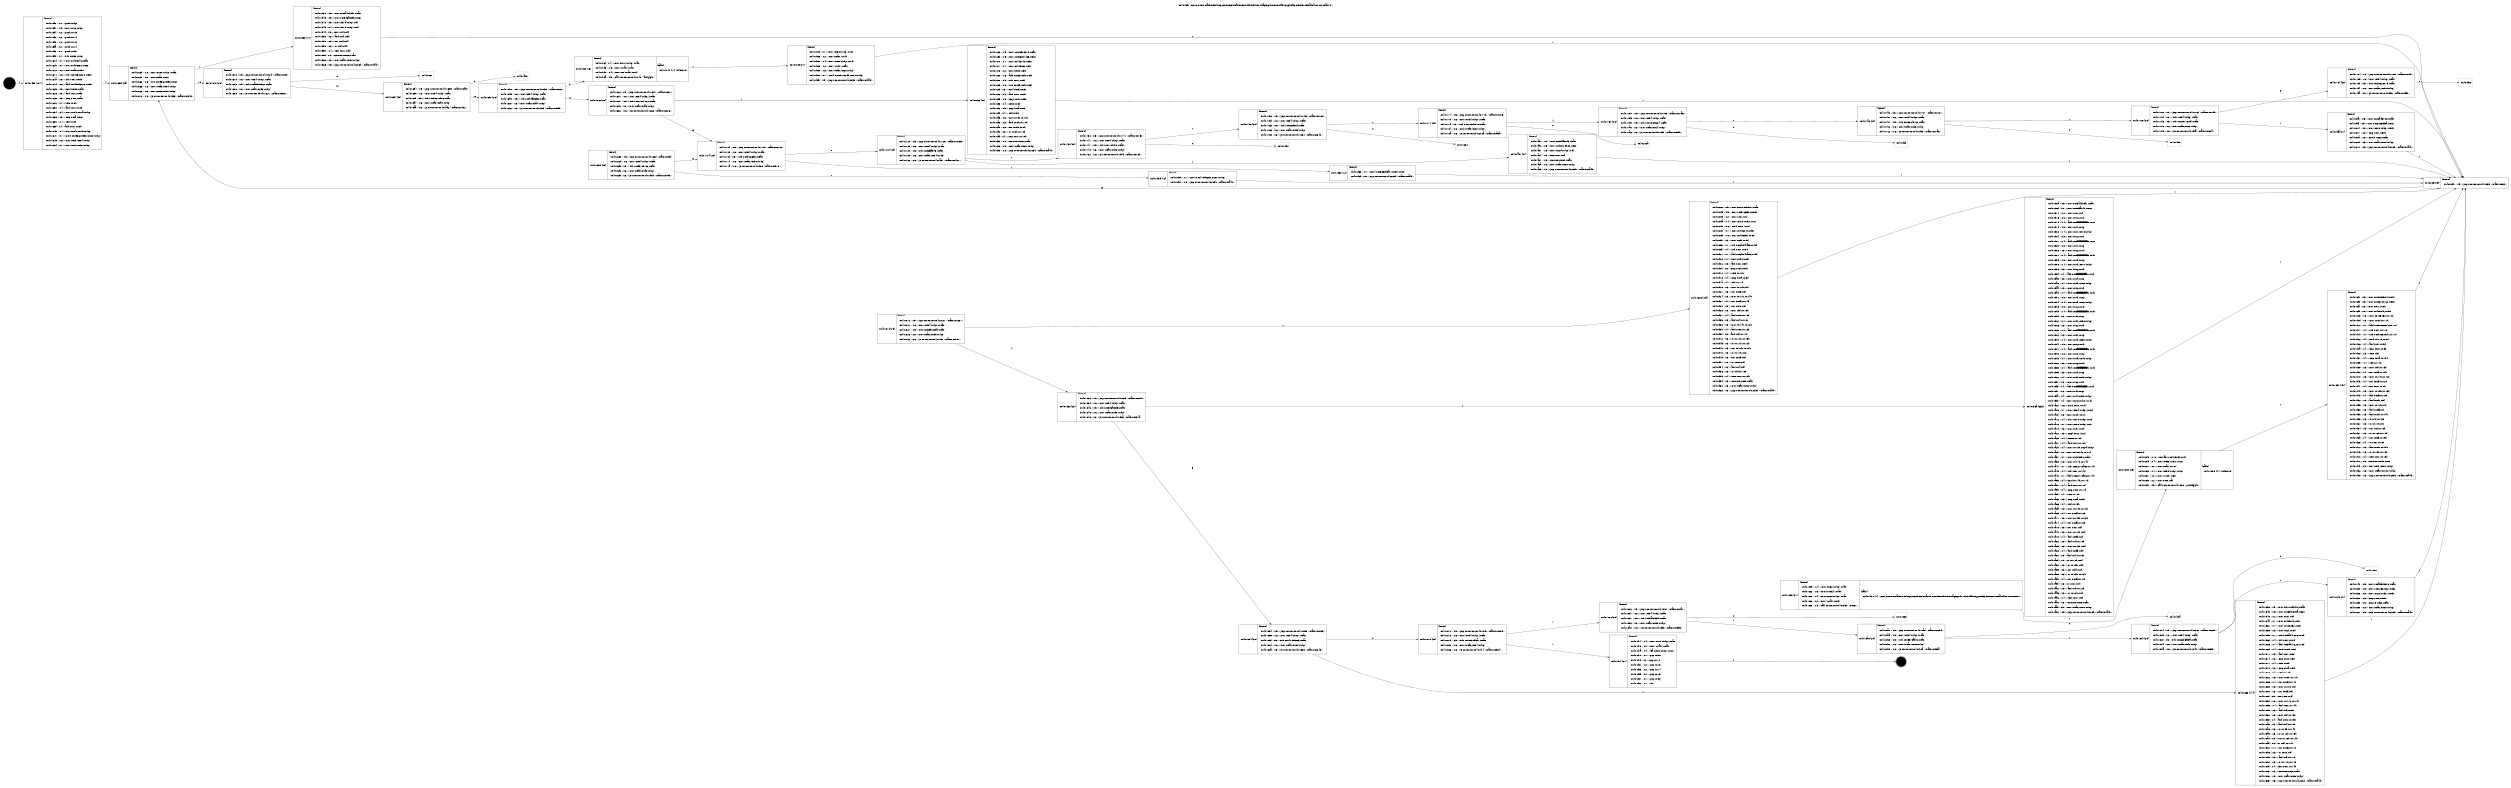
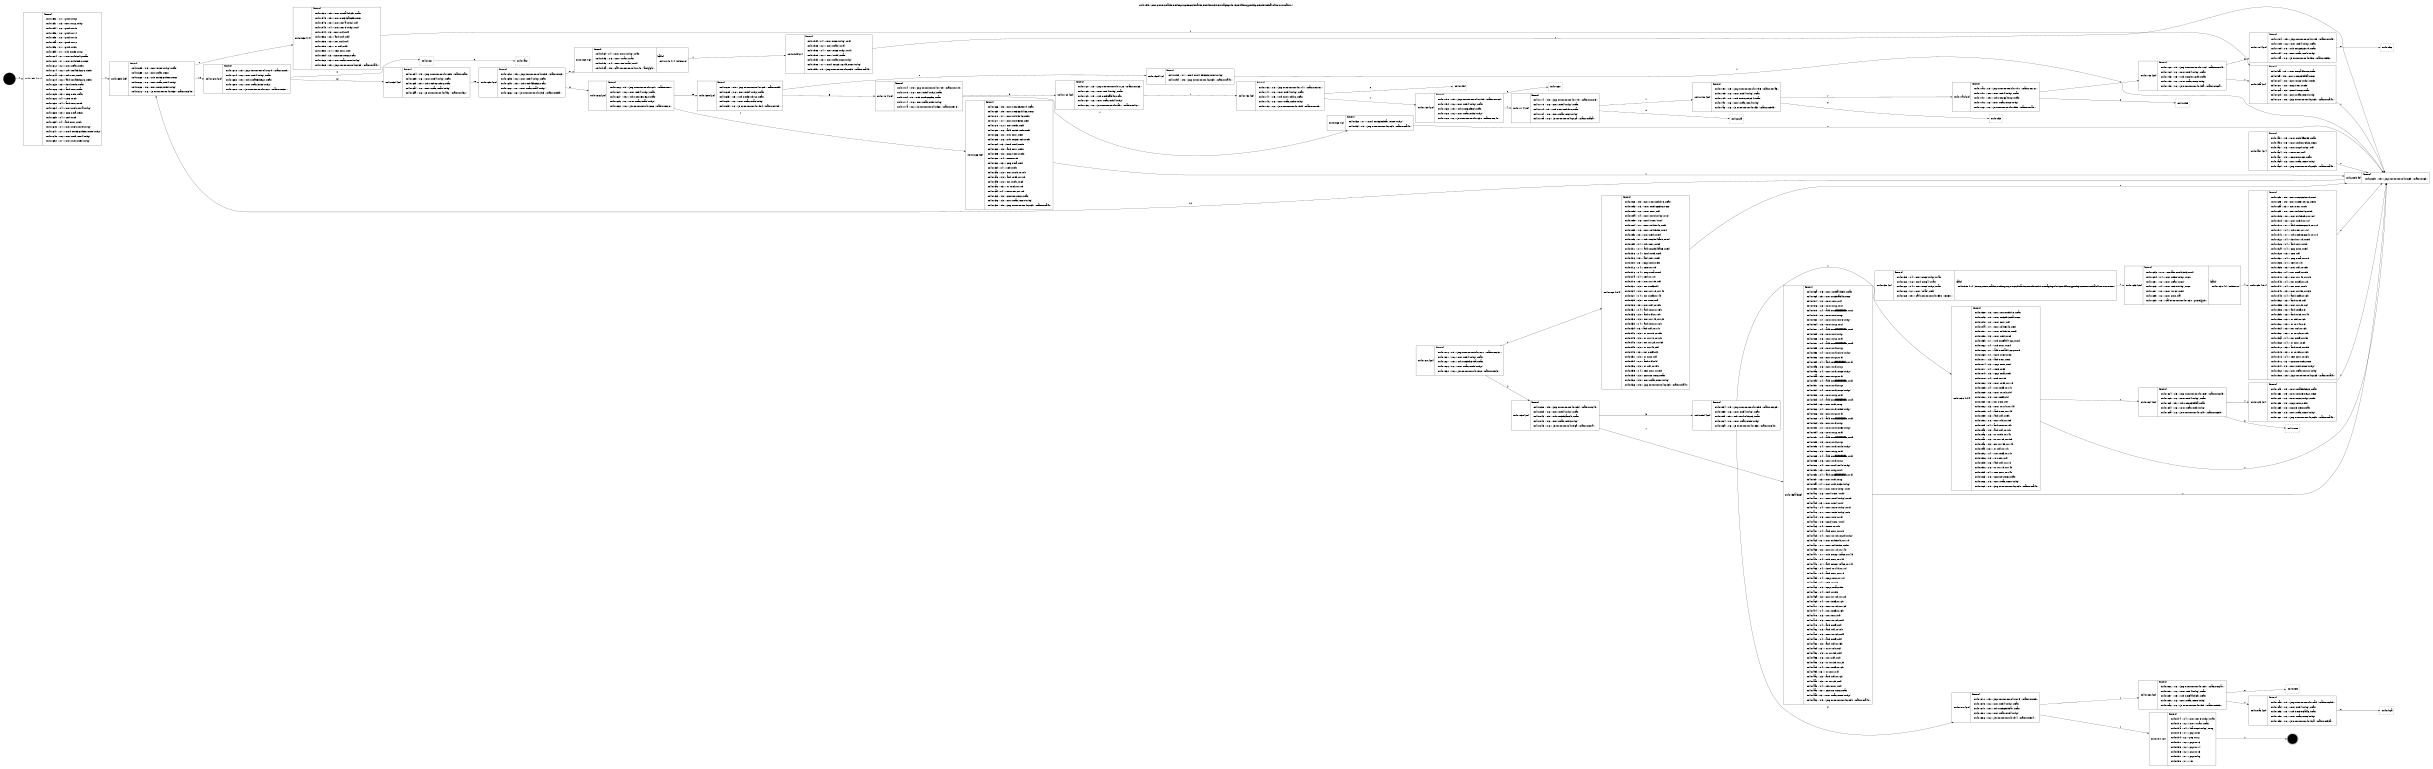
edge "0x40193e [44]" -> "0x40203b [5]": now "0x40193e [44]" -> "0x401bfa [27]"
edge "0x401694 [28]" -> "0x401ad2": now "0x401e21" -> "0x401ad2"
edge "0x401774 [28]" -> "0x401790 [28]": label " 4" -> " 7"
edge "0x4016cc [28]" -> "0x401704 [28]": now "0x4016cc [28]" -> "0x4016e8 [28]"
edge "0x401720 [28]" -> "0x401ab7 [27]": removed, label "1"
edge "0x4018a8 [28]" -> "0x4018c4 [28]": now "0x401e3e [144]" -> "0x4018c4 [28]"
